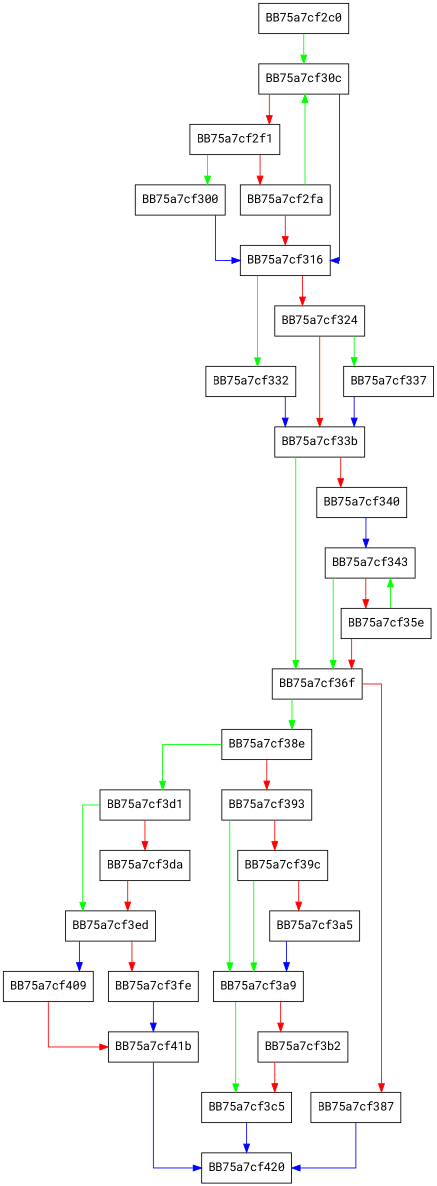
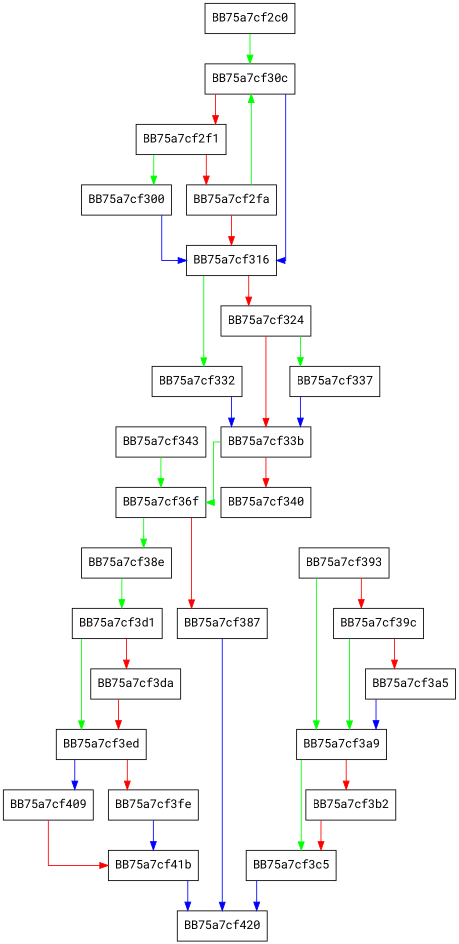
edge "BB75a7cf340" -> "BB75a7cf343": removed
node "BB75a7cf35e": removed
edge "BB75a7cf38e" -> "BB75a7cf393": removed
